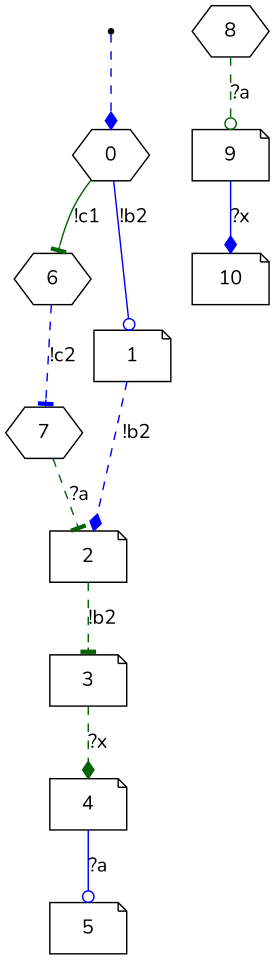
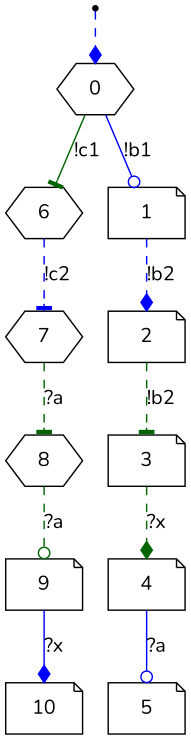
edge "0" -> "1": label "!b2" -> "!b1"
edge "7" -> "2": now "7" -> "8"
